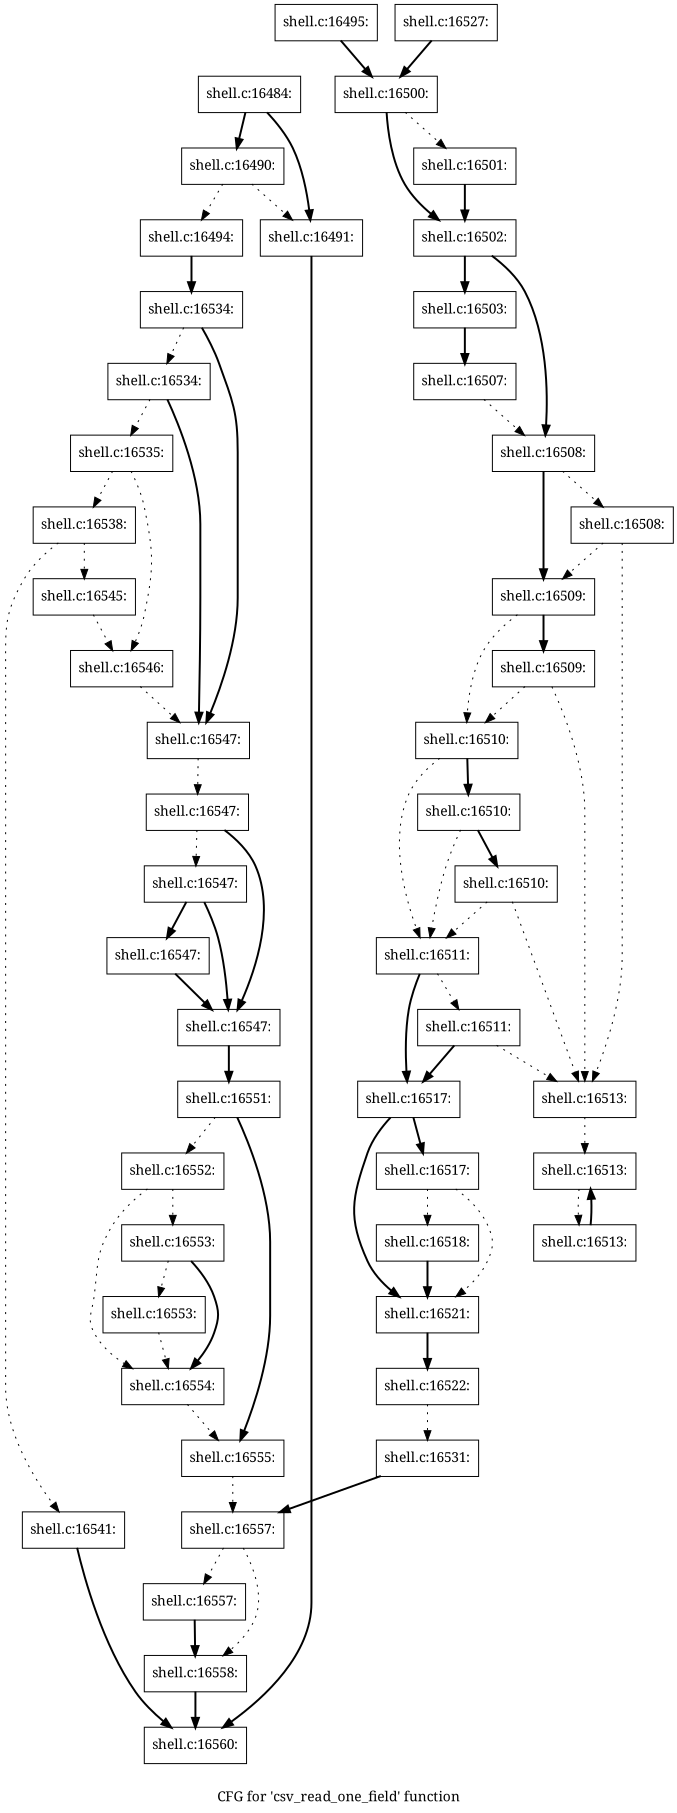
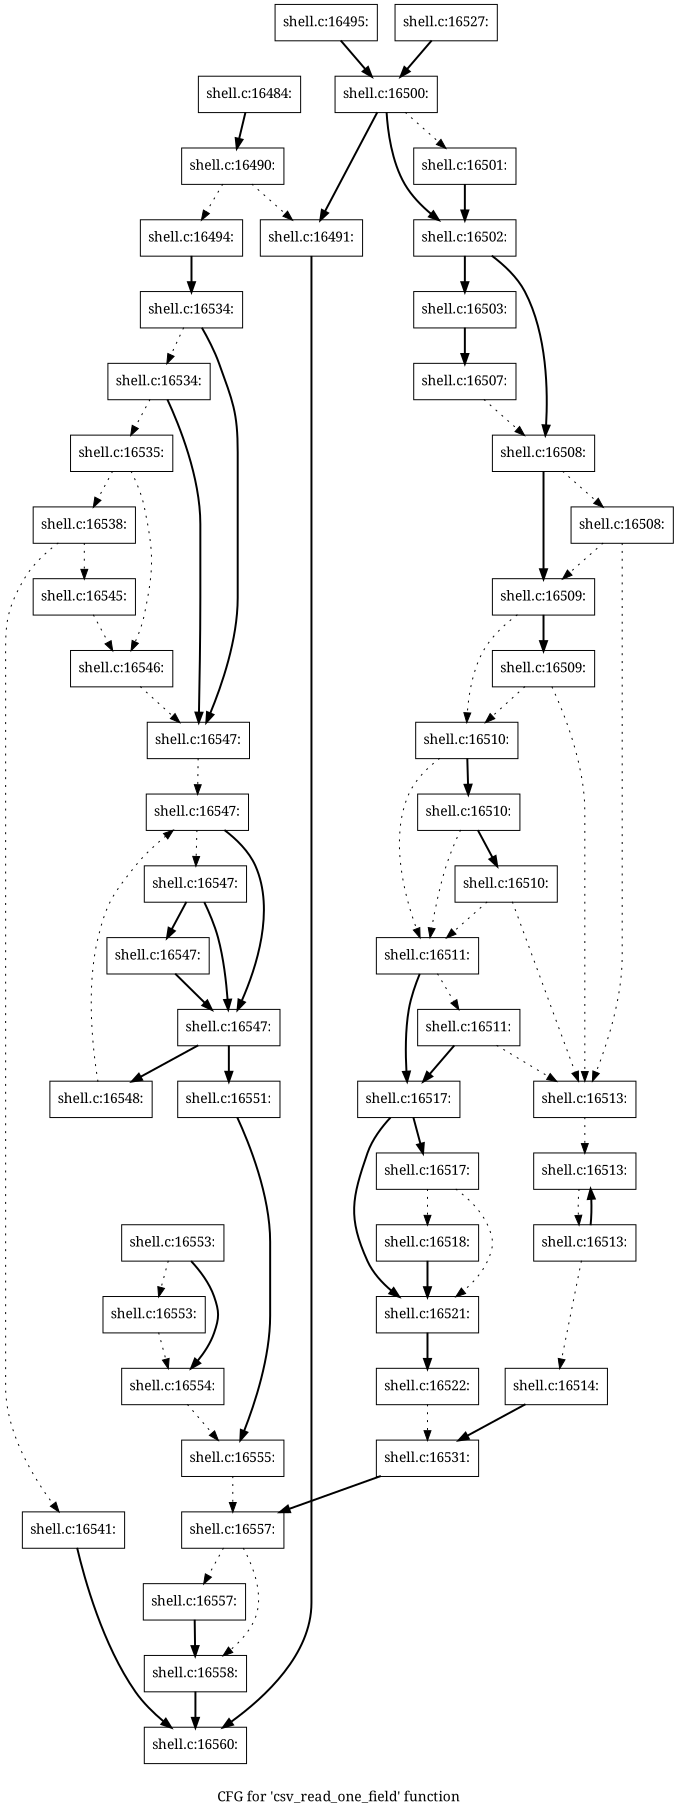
edge "shell.c:16484:" -> "shell.c:16491:": now "shell.c:16500:" -> "shell.c:16491:"
node "shell.c:16548:": added
node "shell.c:16552:": removed
node "shell.c:16514:": added
